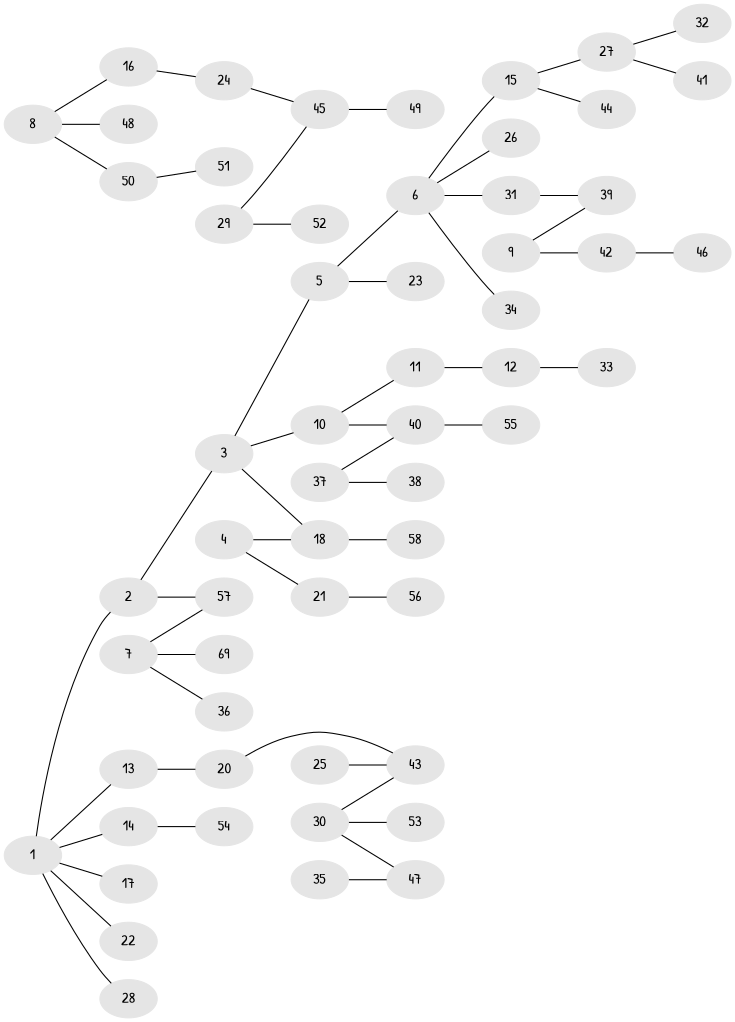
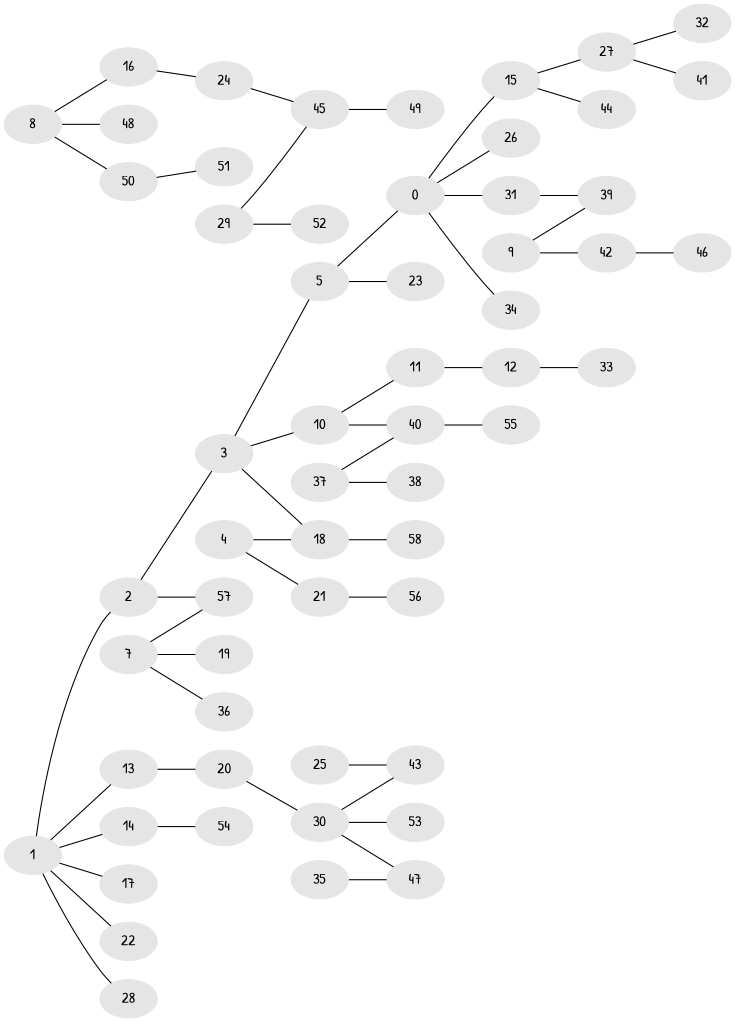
node "6": label "6" -> "0"
node "69": label "69" -> "19"
edge "43" -- "20": now "30" -- "20"
